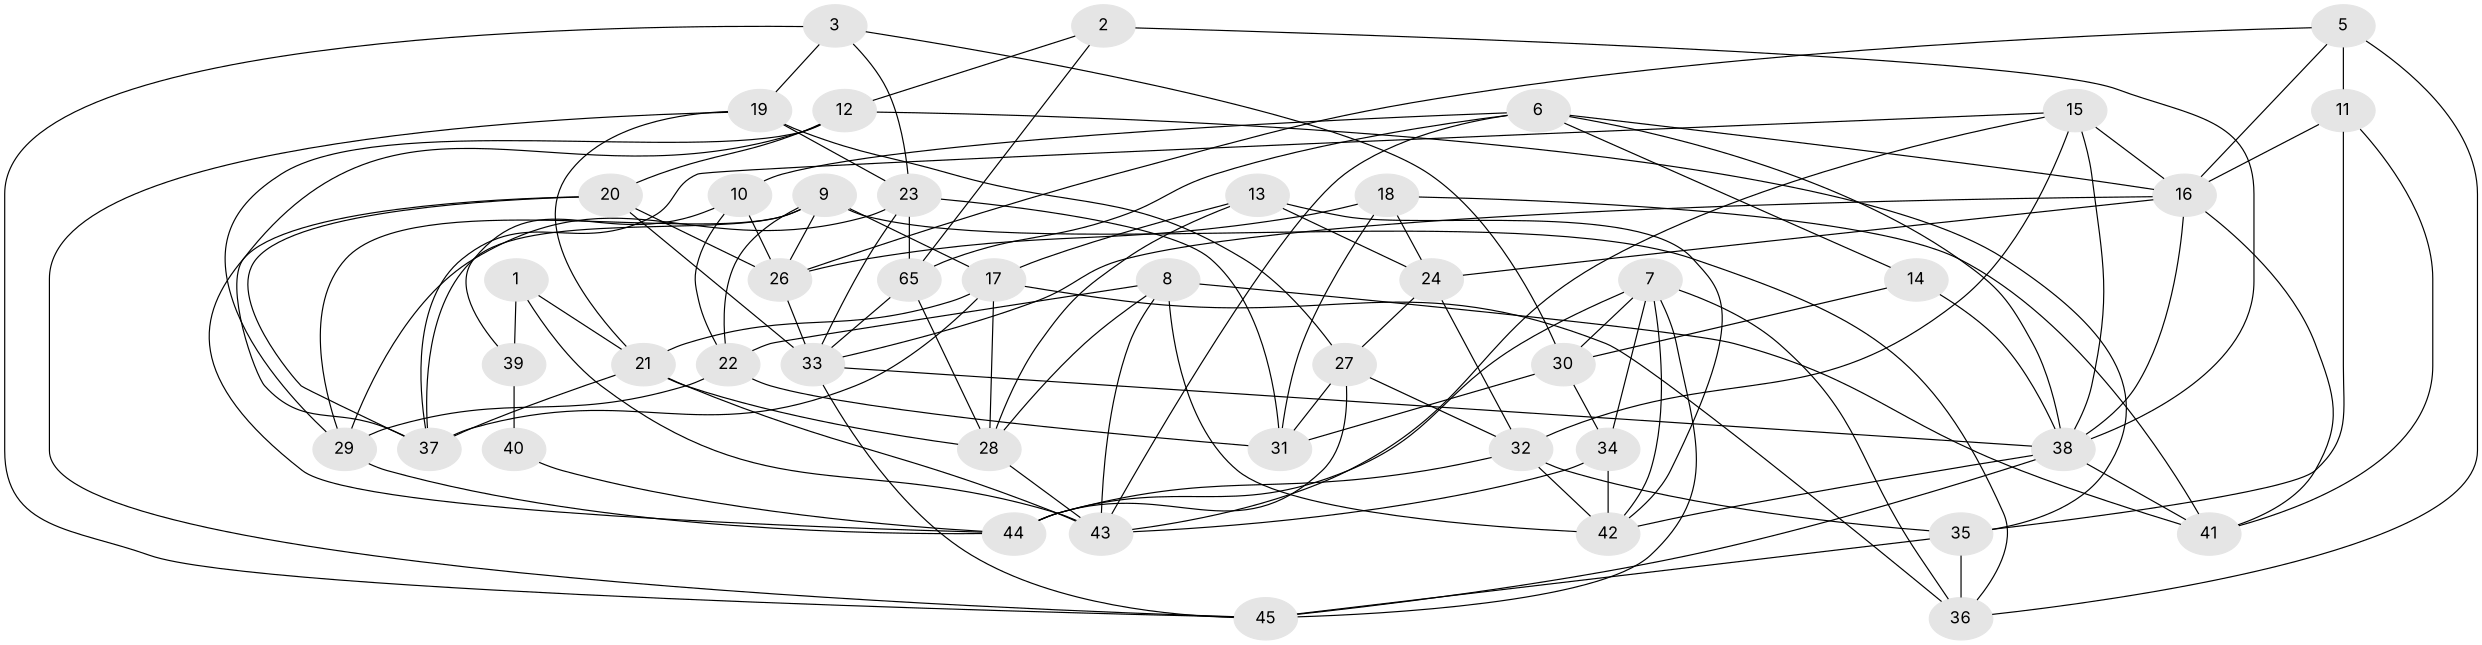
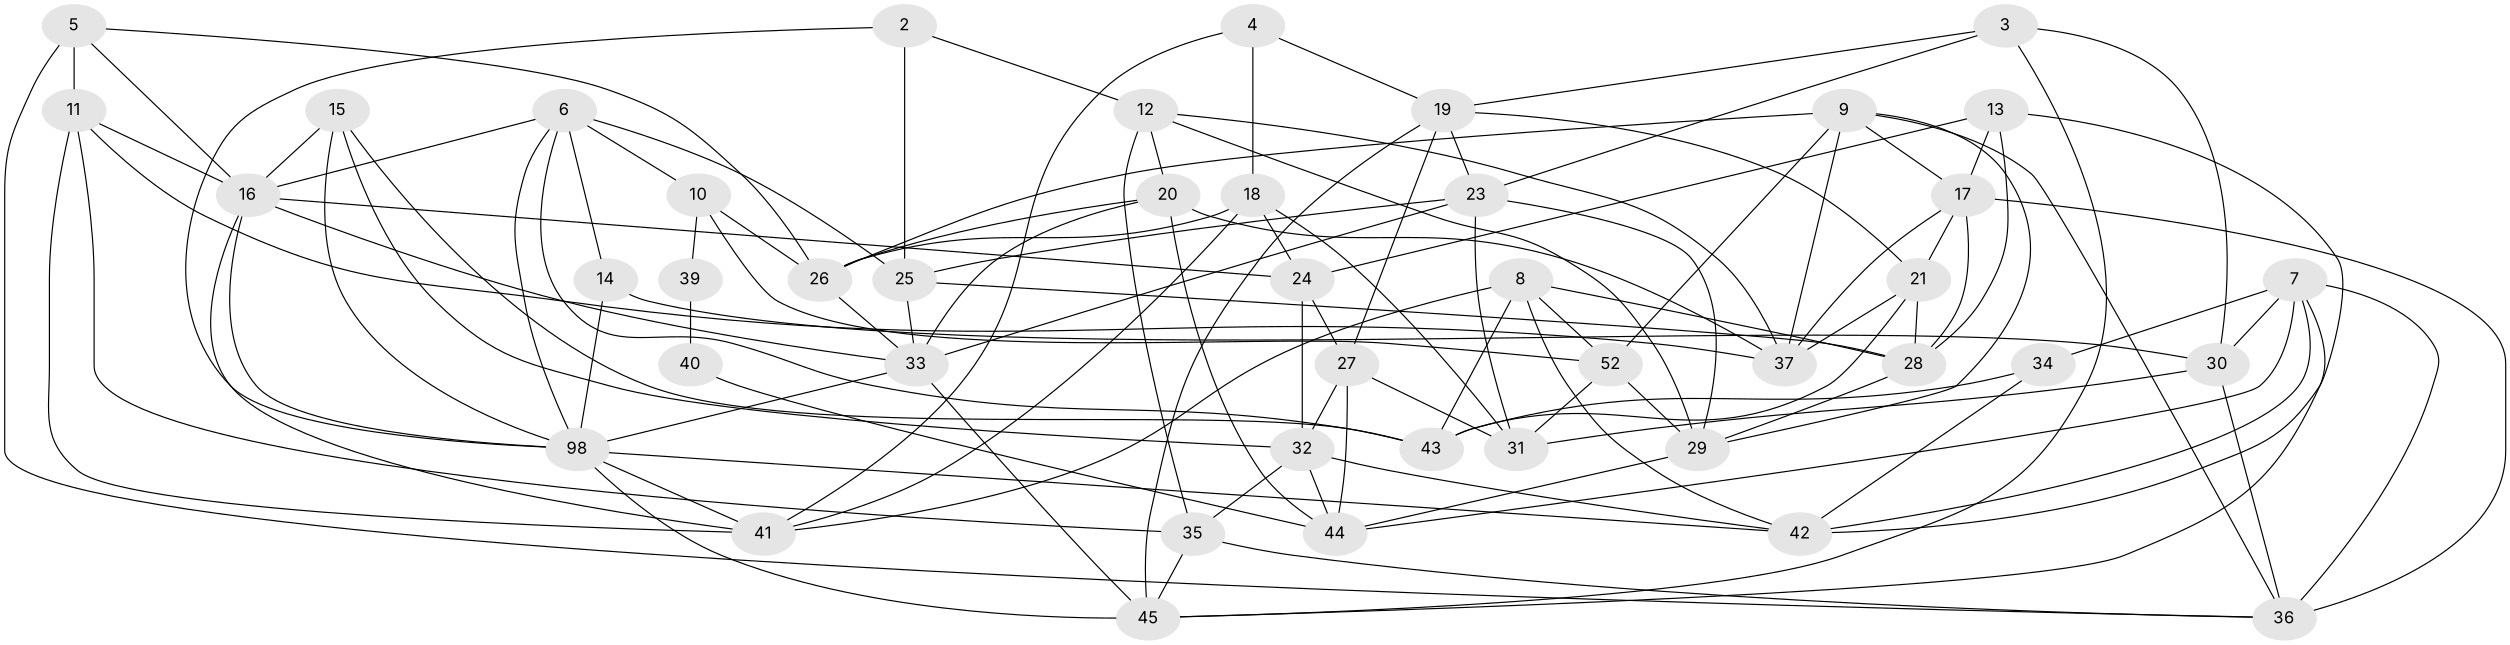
node "4": added
edge "15" -- "37": now "11" -- "37"
node "1": removed
node "65": label "65" -> "25"
node "22": label "22" -> "52"
edge "30" -- "34": now "30" -- "36"
node "38": label "38" -> "98"
edge "28" -- "43": now "28" -- "29"
